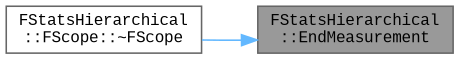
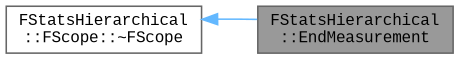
edge "FStatsHierarchical ::FScope::~FScope" -> "FStatsHierarchical ::EndMeasurement": reversed
